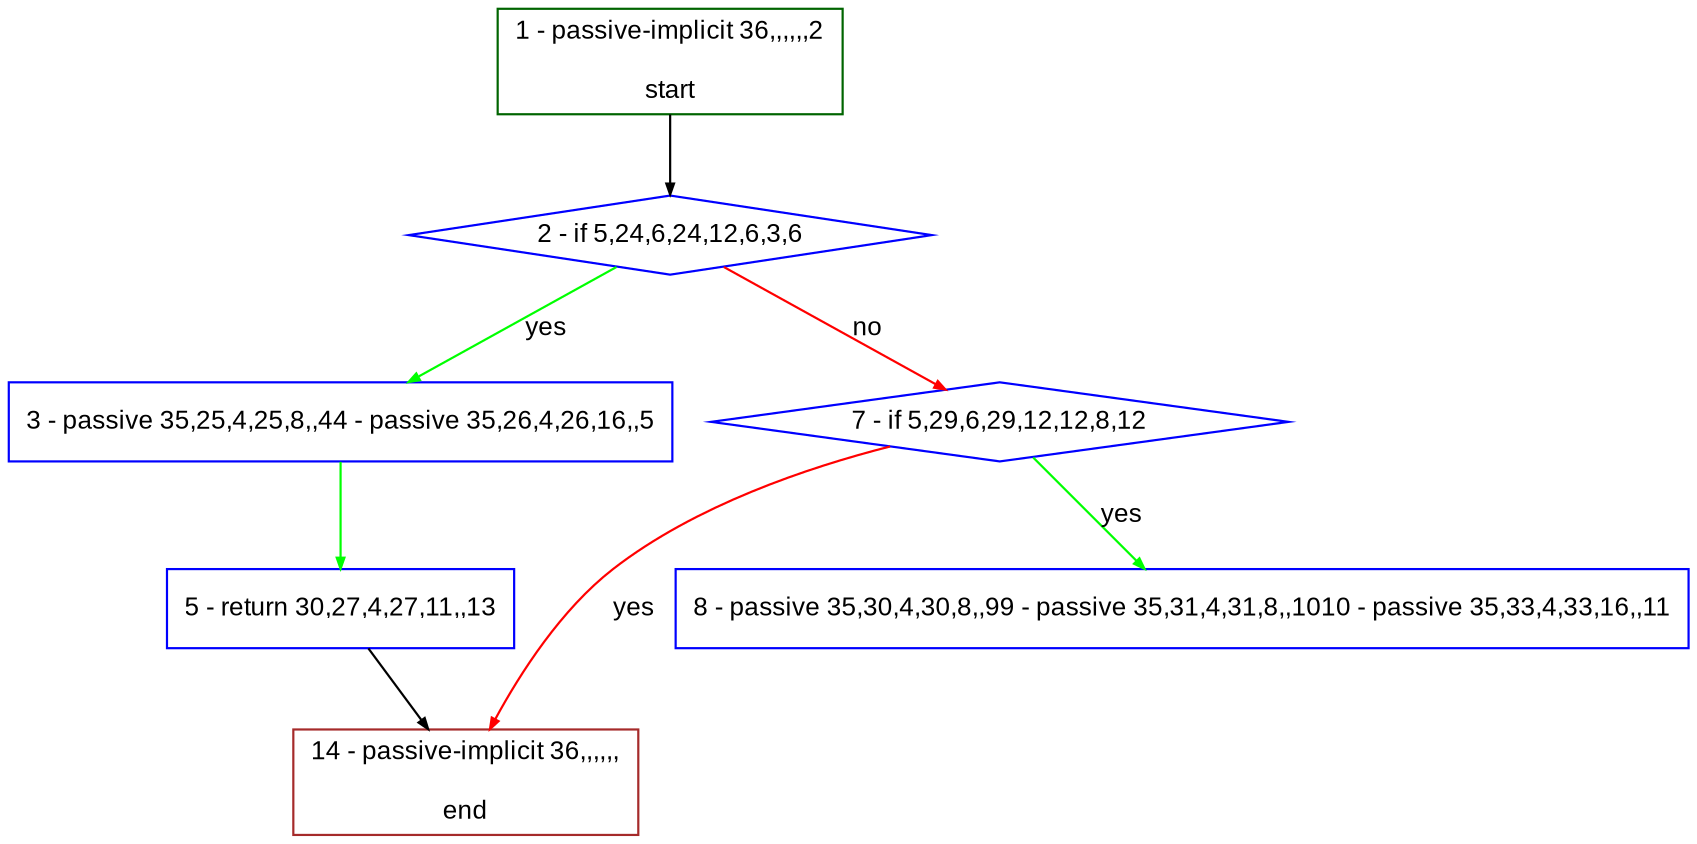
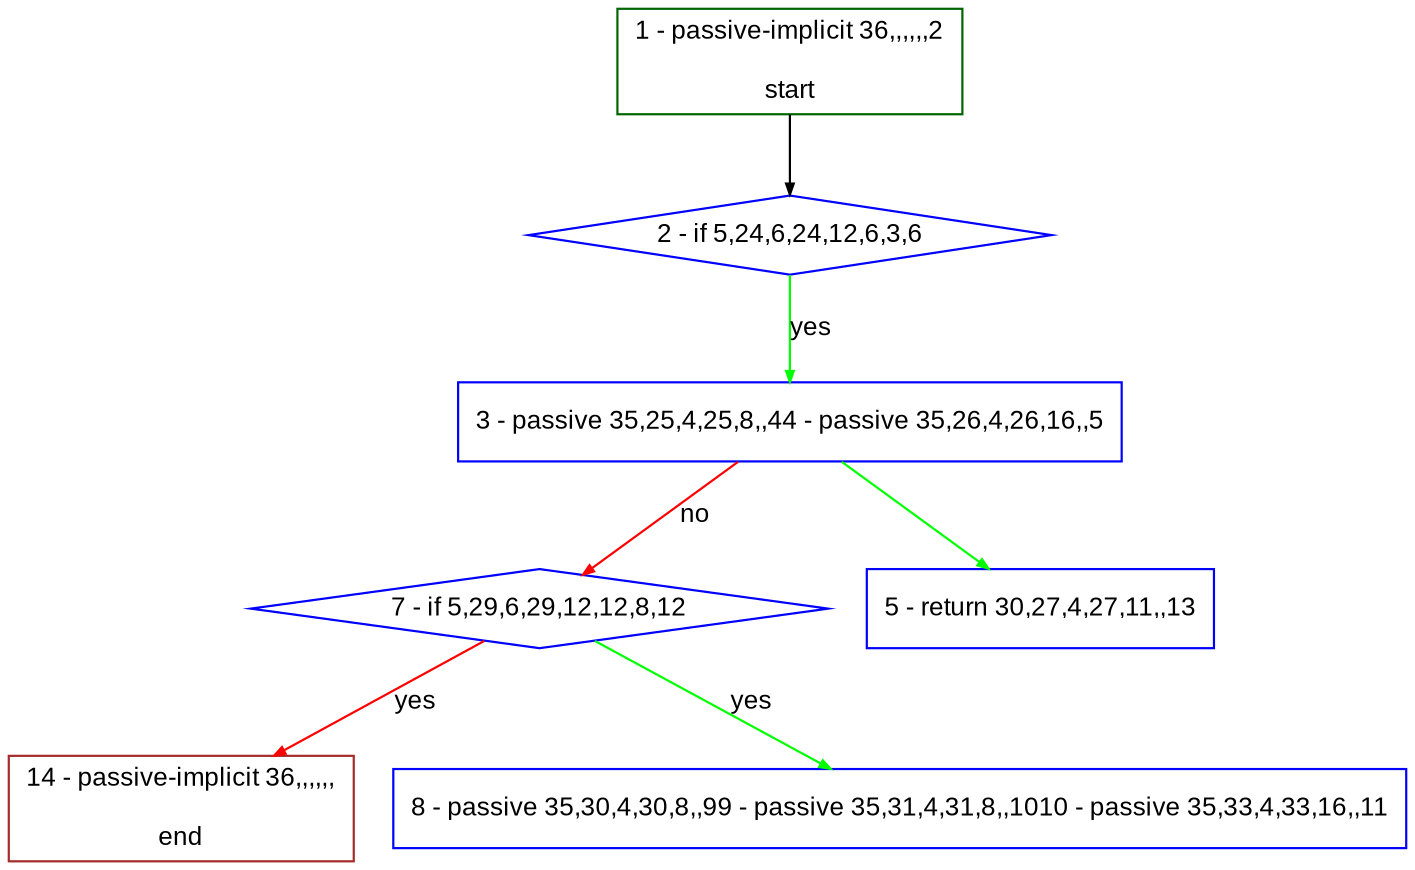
edge "2 - if 5,24,6,24,12,6,3,6" -> "7 - if 5,29,6,29,12,12,8,12": now "3 - passive 35,25,4,25,8,,44 - passive 35,26,4,26,16,,5" -> "7 - if 5,29,6,29,12,12,8,12"
edge "5 - return 30,27,4,27,11,,13" -> "14 - passive-implicit 36,,,,,, end": removed
